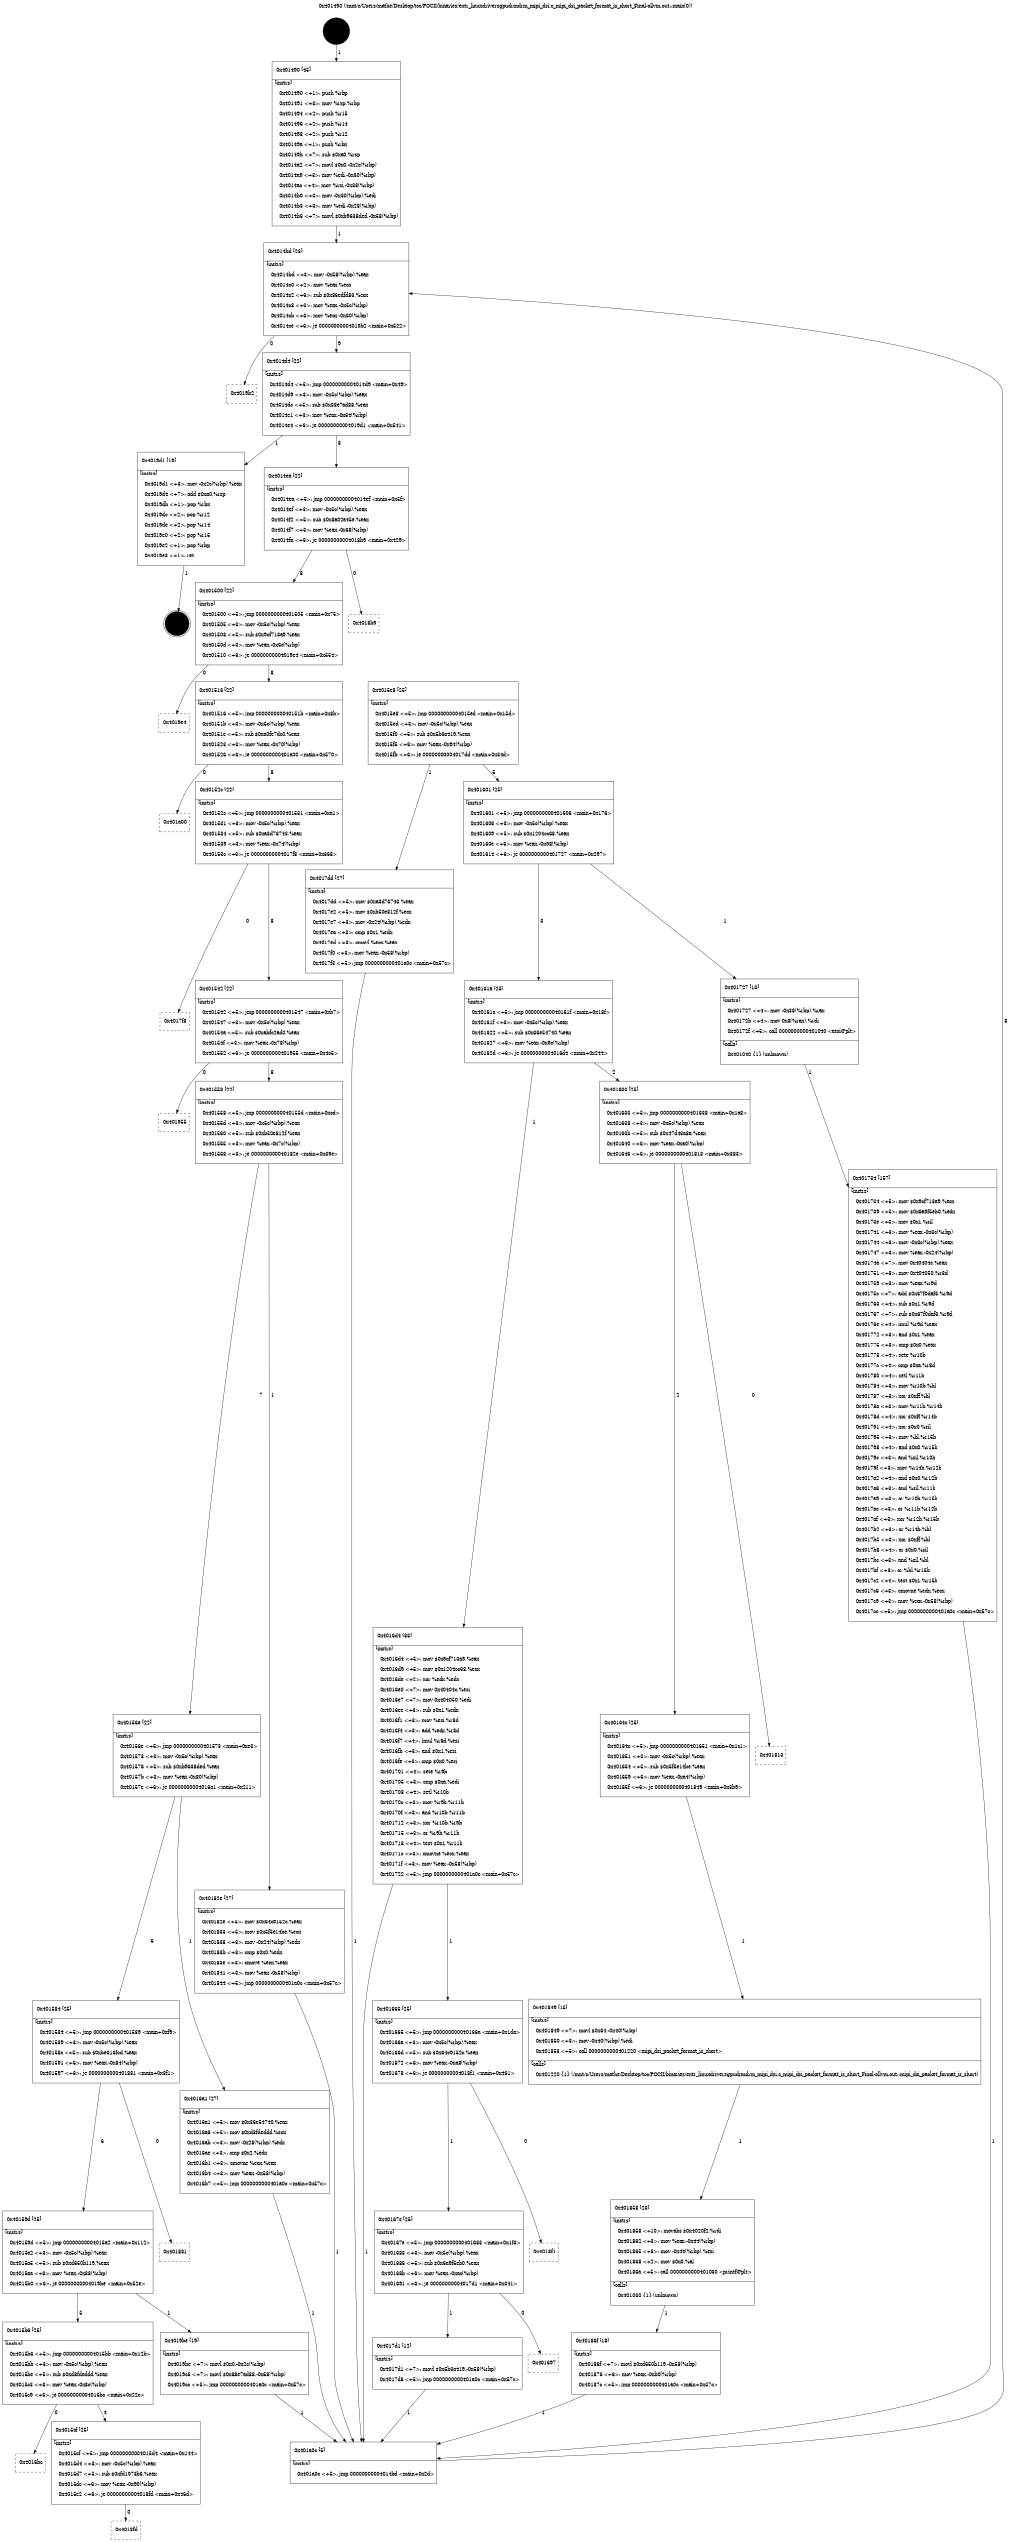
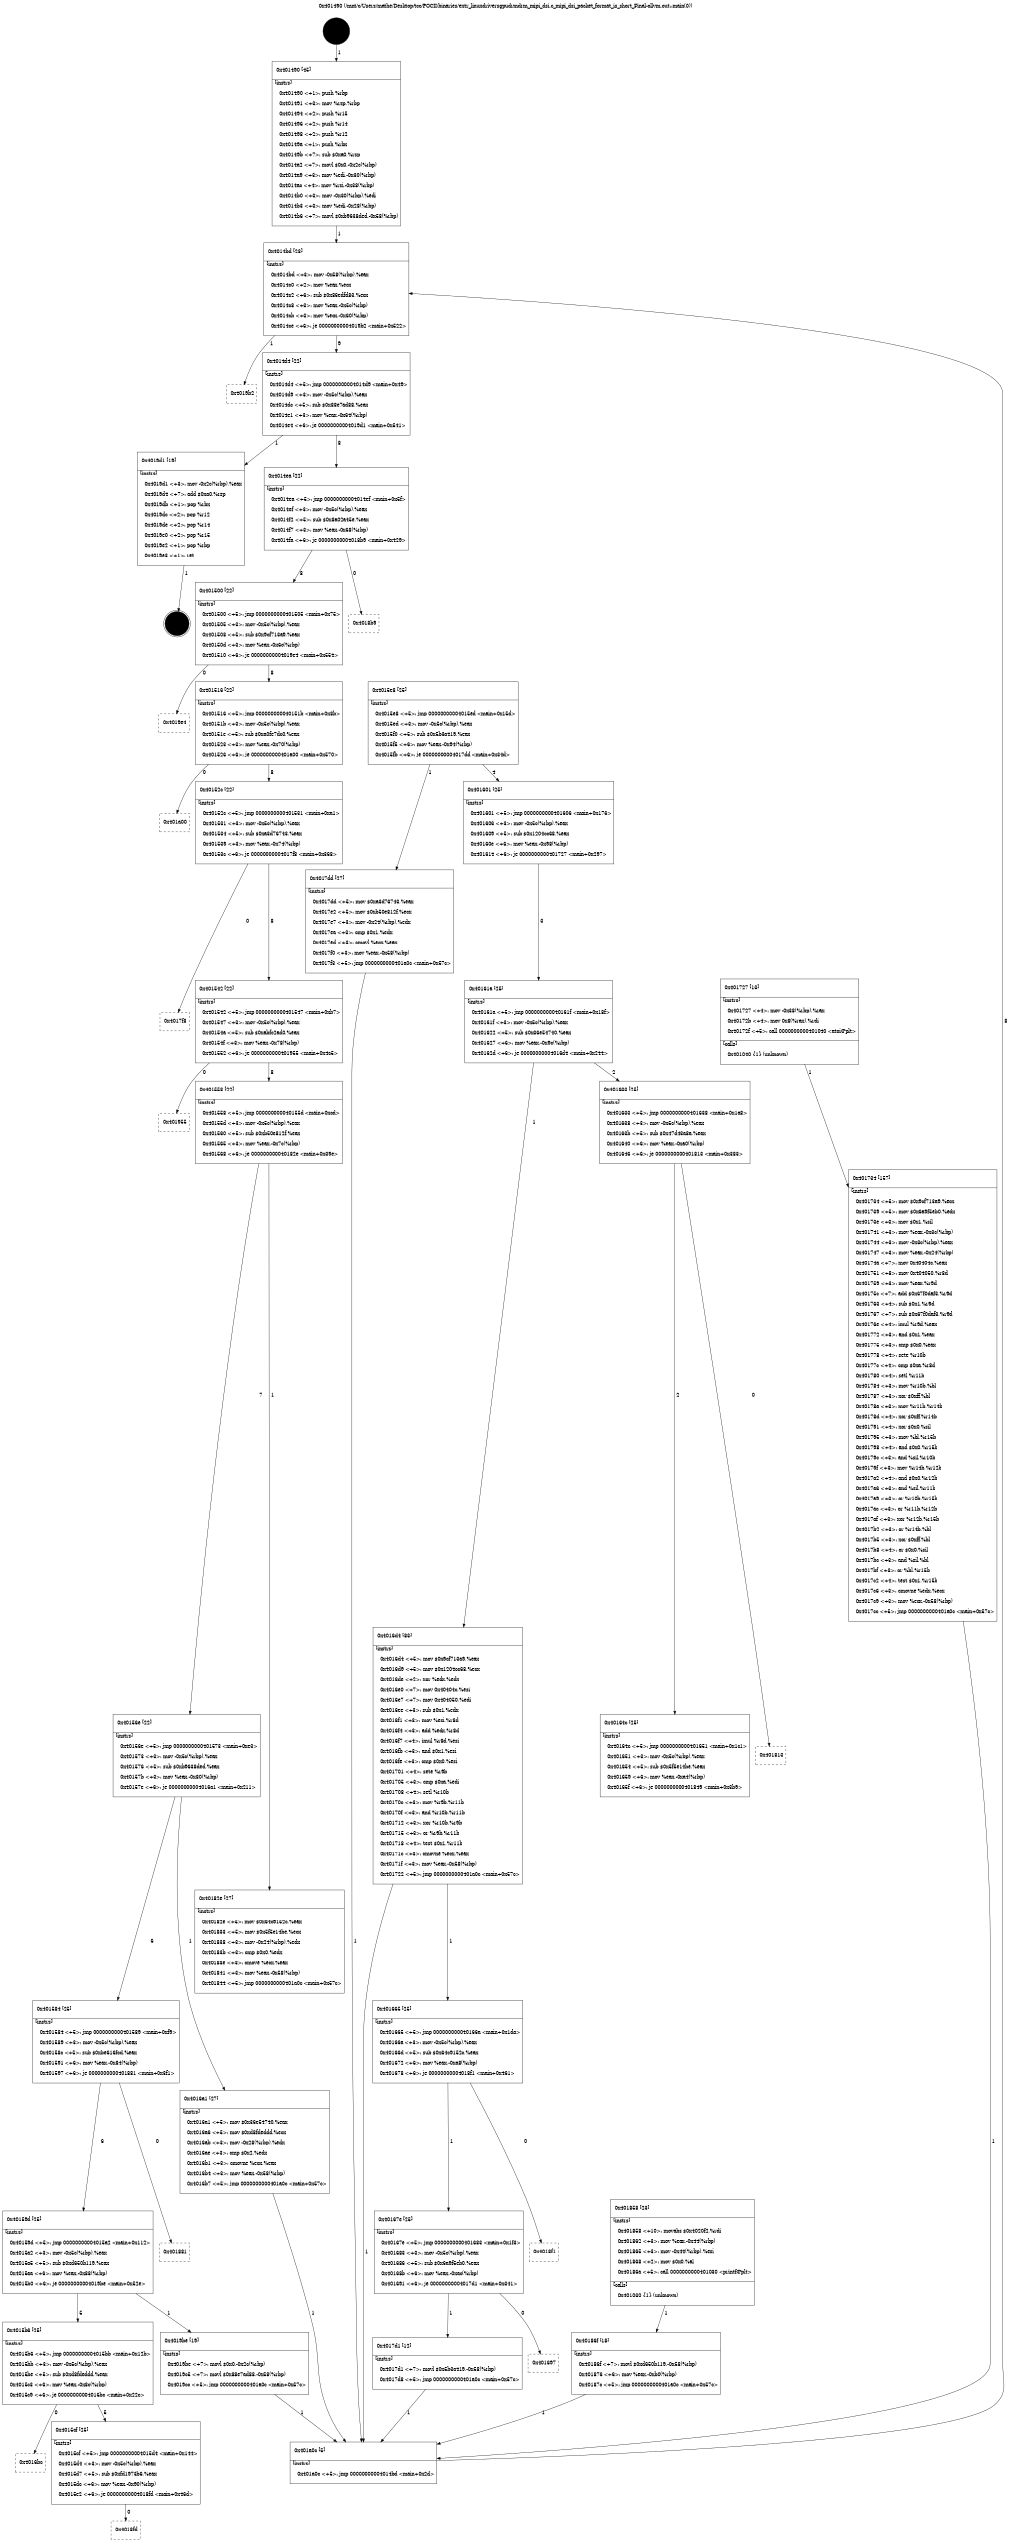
edge "0x4014bd [23]" -> "0x4019b2": label " 0" -> " 1"
edge "0x4015e8 [25]" -> "0x401601 [25]": label " 5" -> " 4"
edge "0x401601 [25]" -> "0x401727 [13]": removed, label "1"
node "0x401849 [15]": removed
edge "0x40182e [27]" -> "0x401a0c [5]": removed, label "1"
edge "0x4015b6 [25]" -> "0x4015cf [25]": label " 4" -> " 5"
